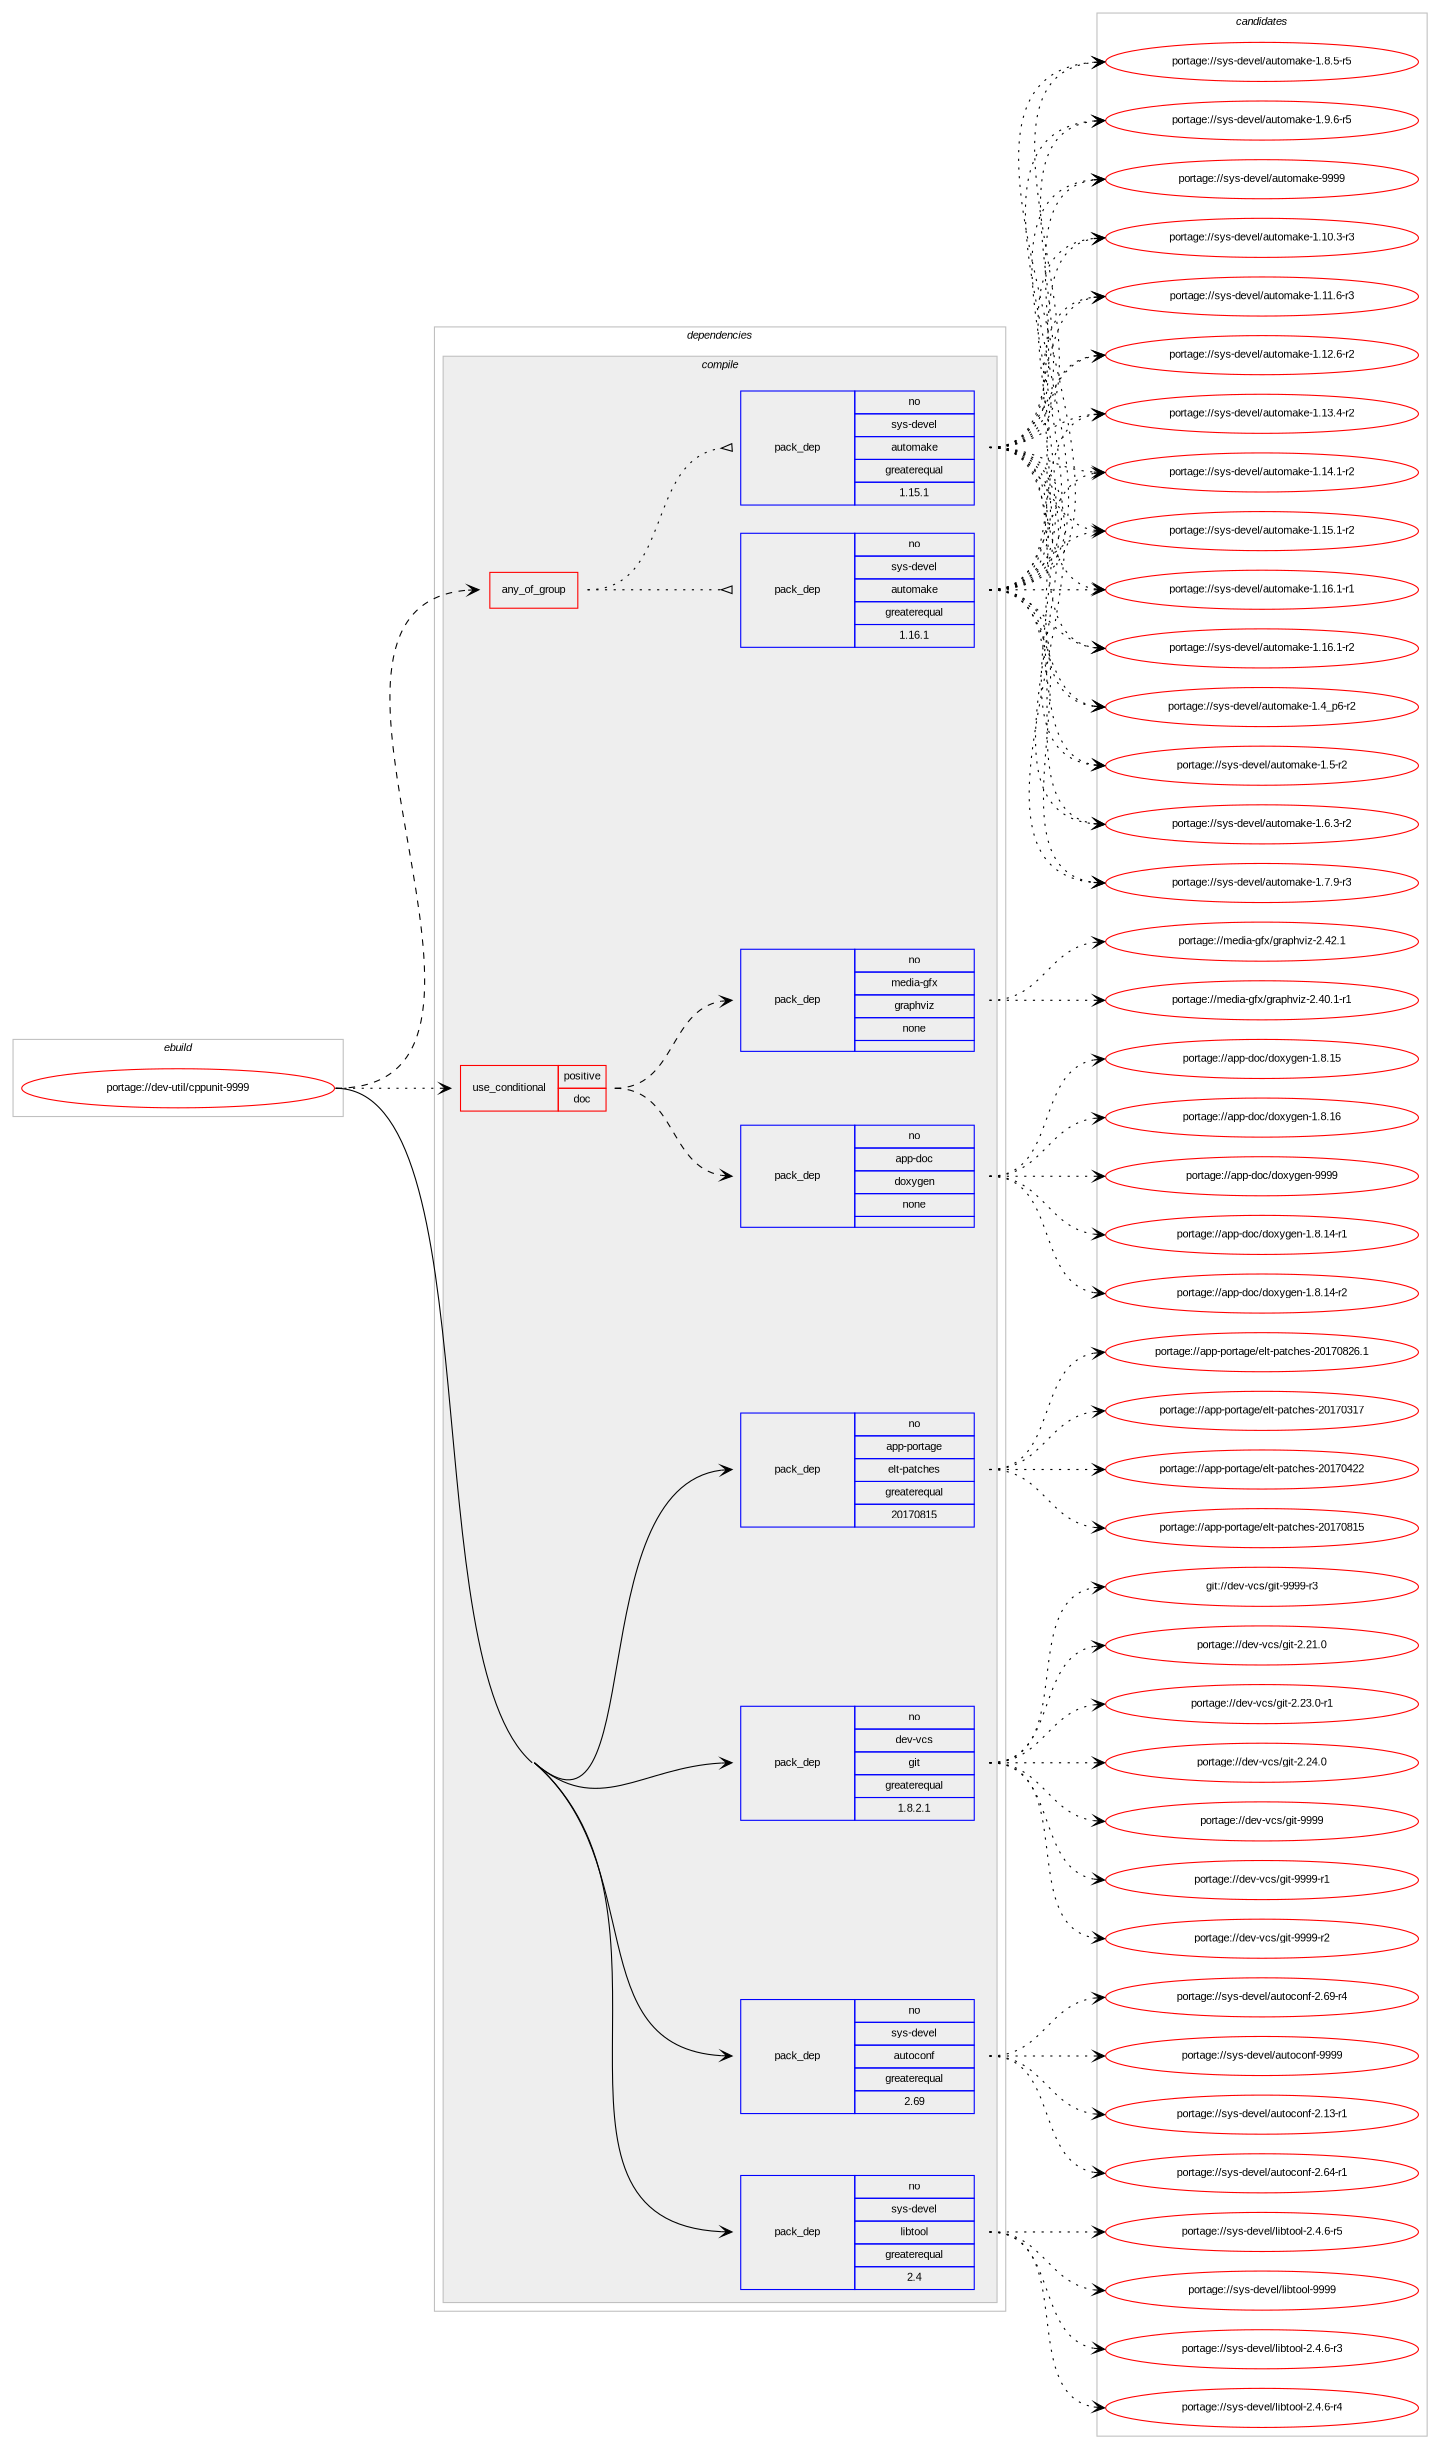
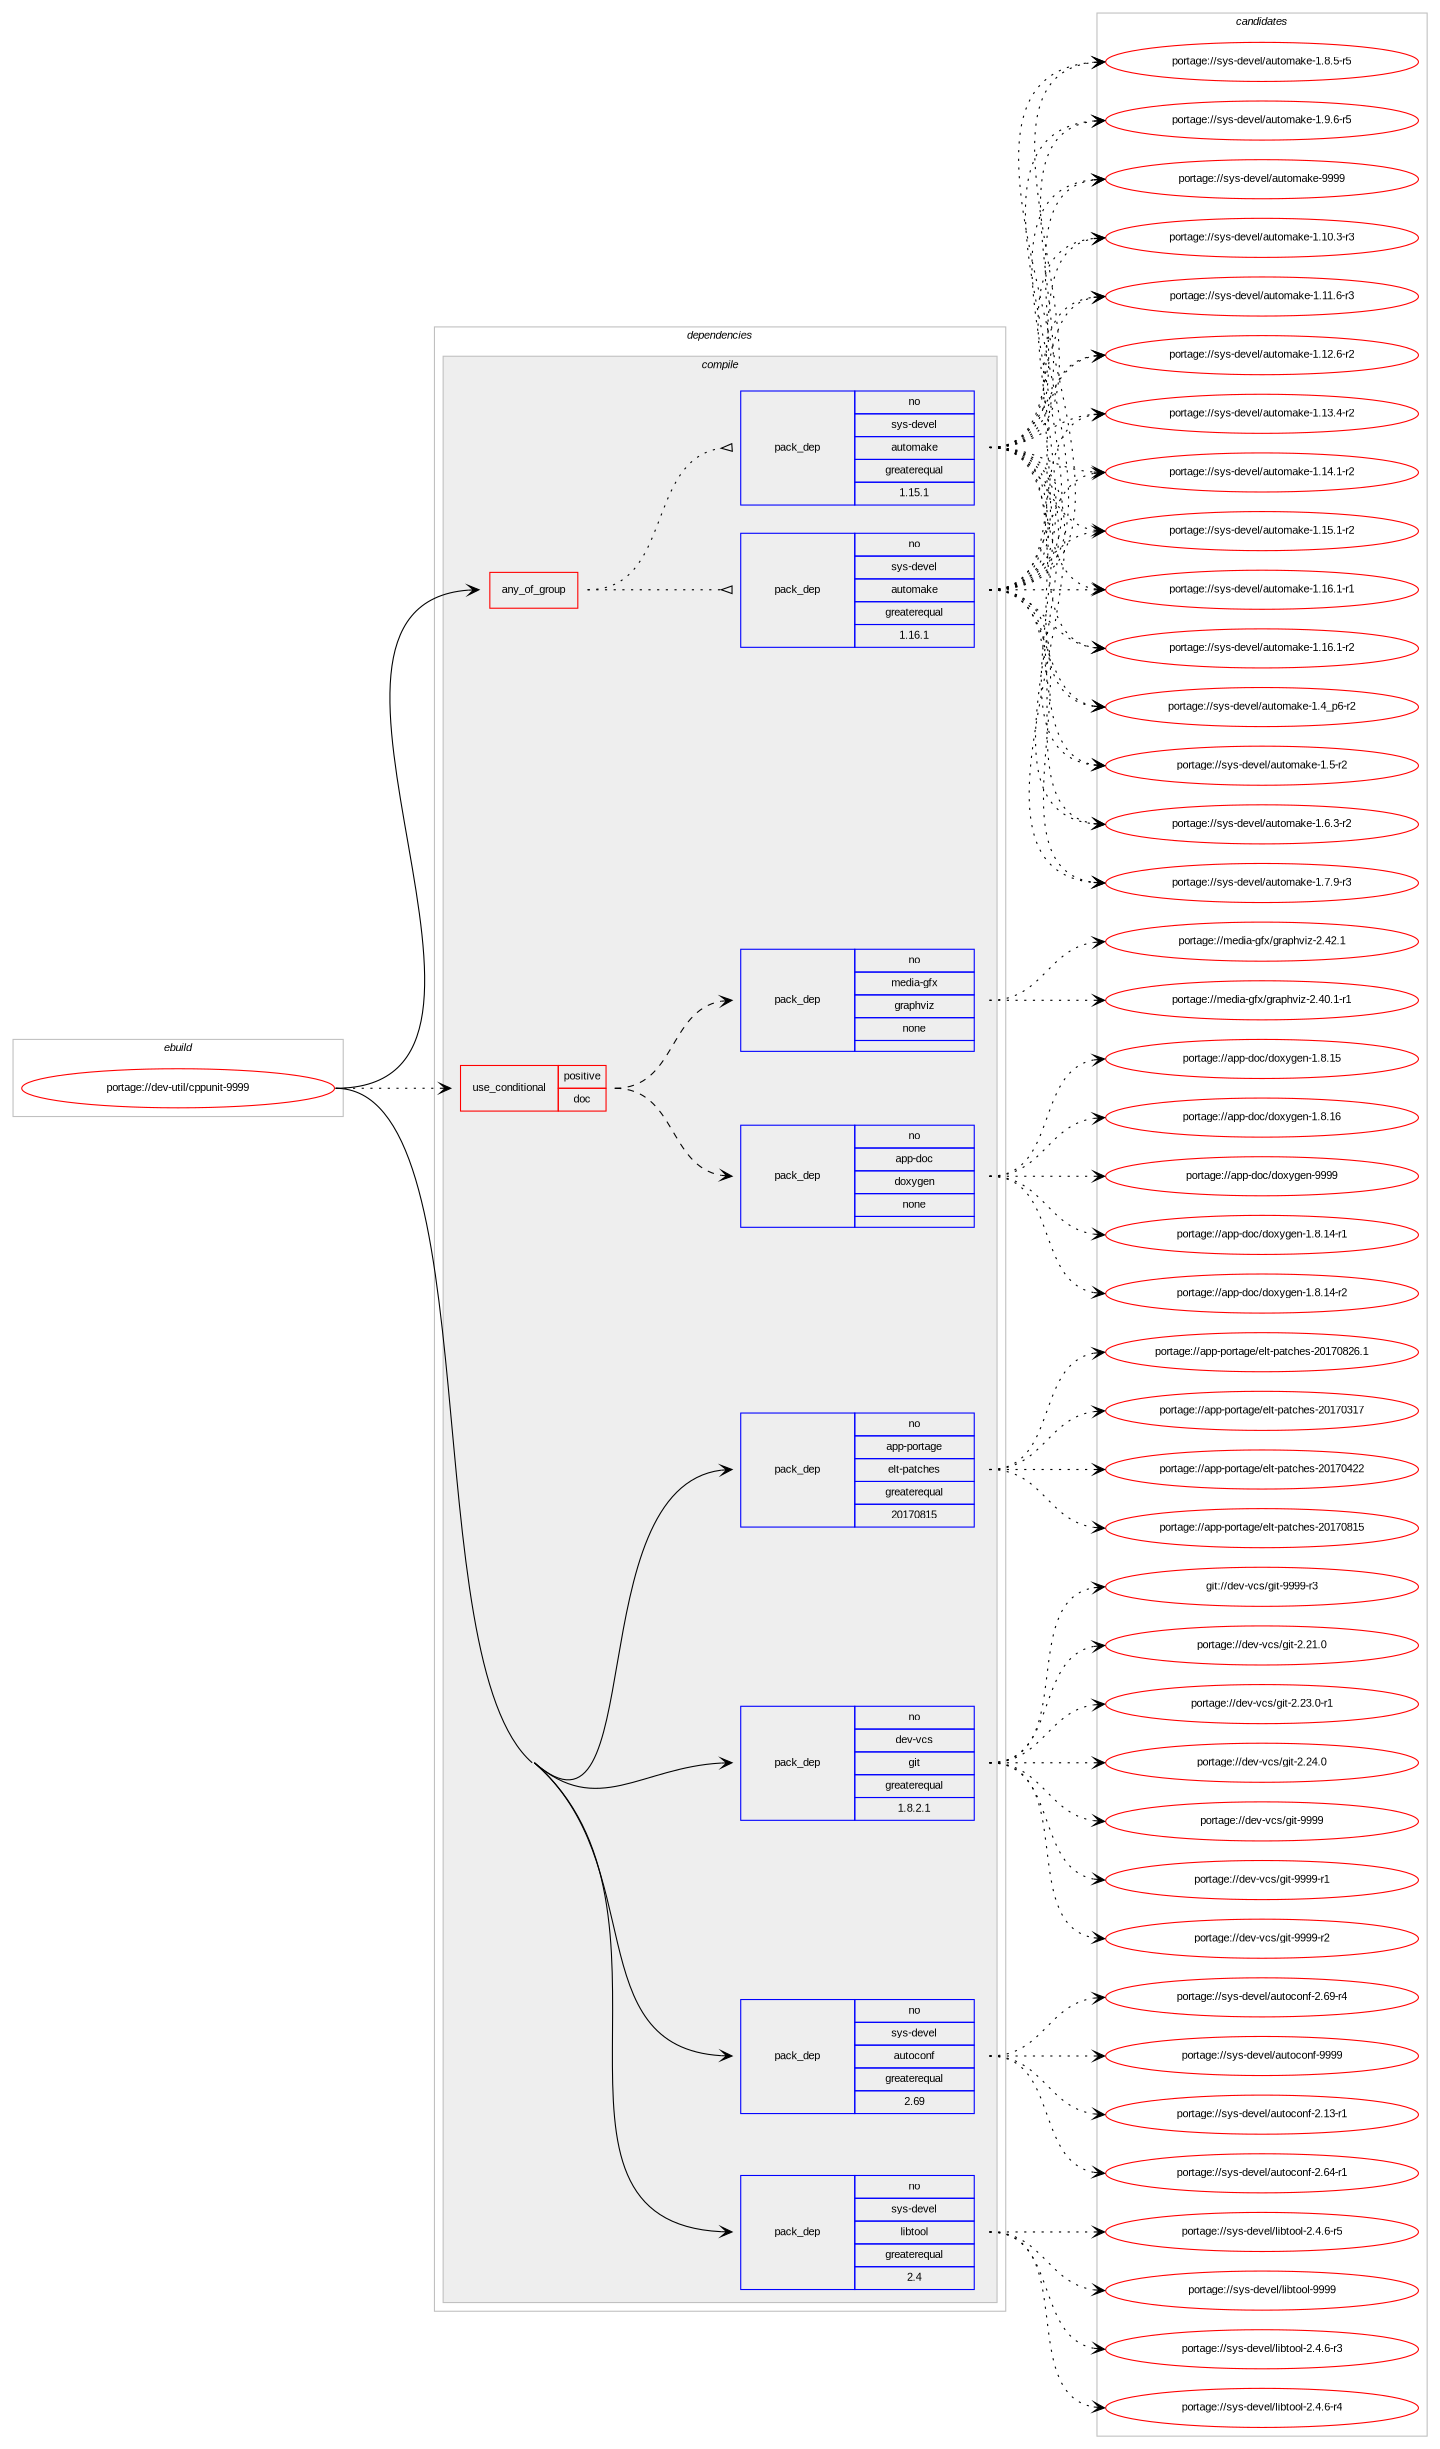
edge "portage://dev-util/cppunit-9999" -> "any_of_group": style dashed -> solid
